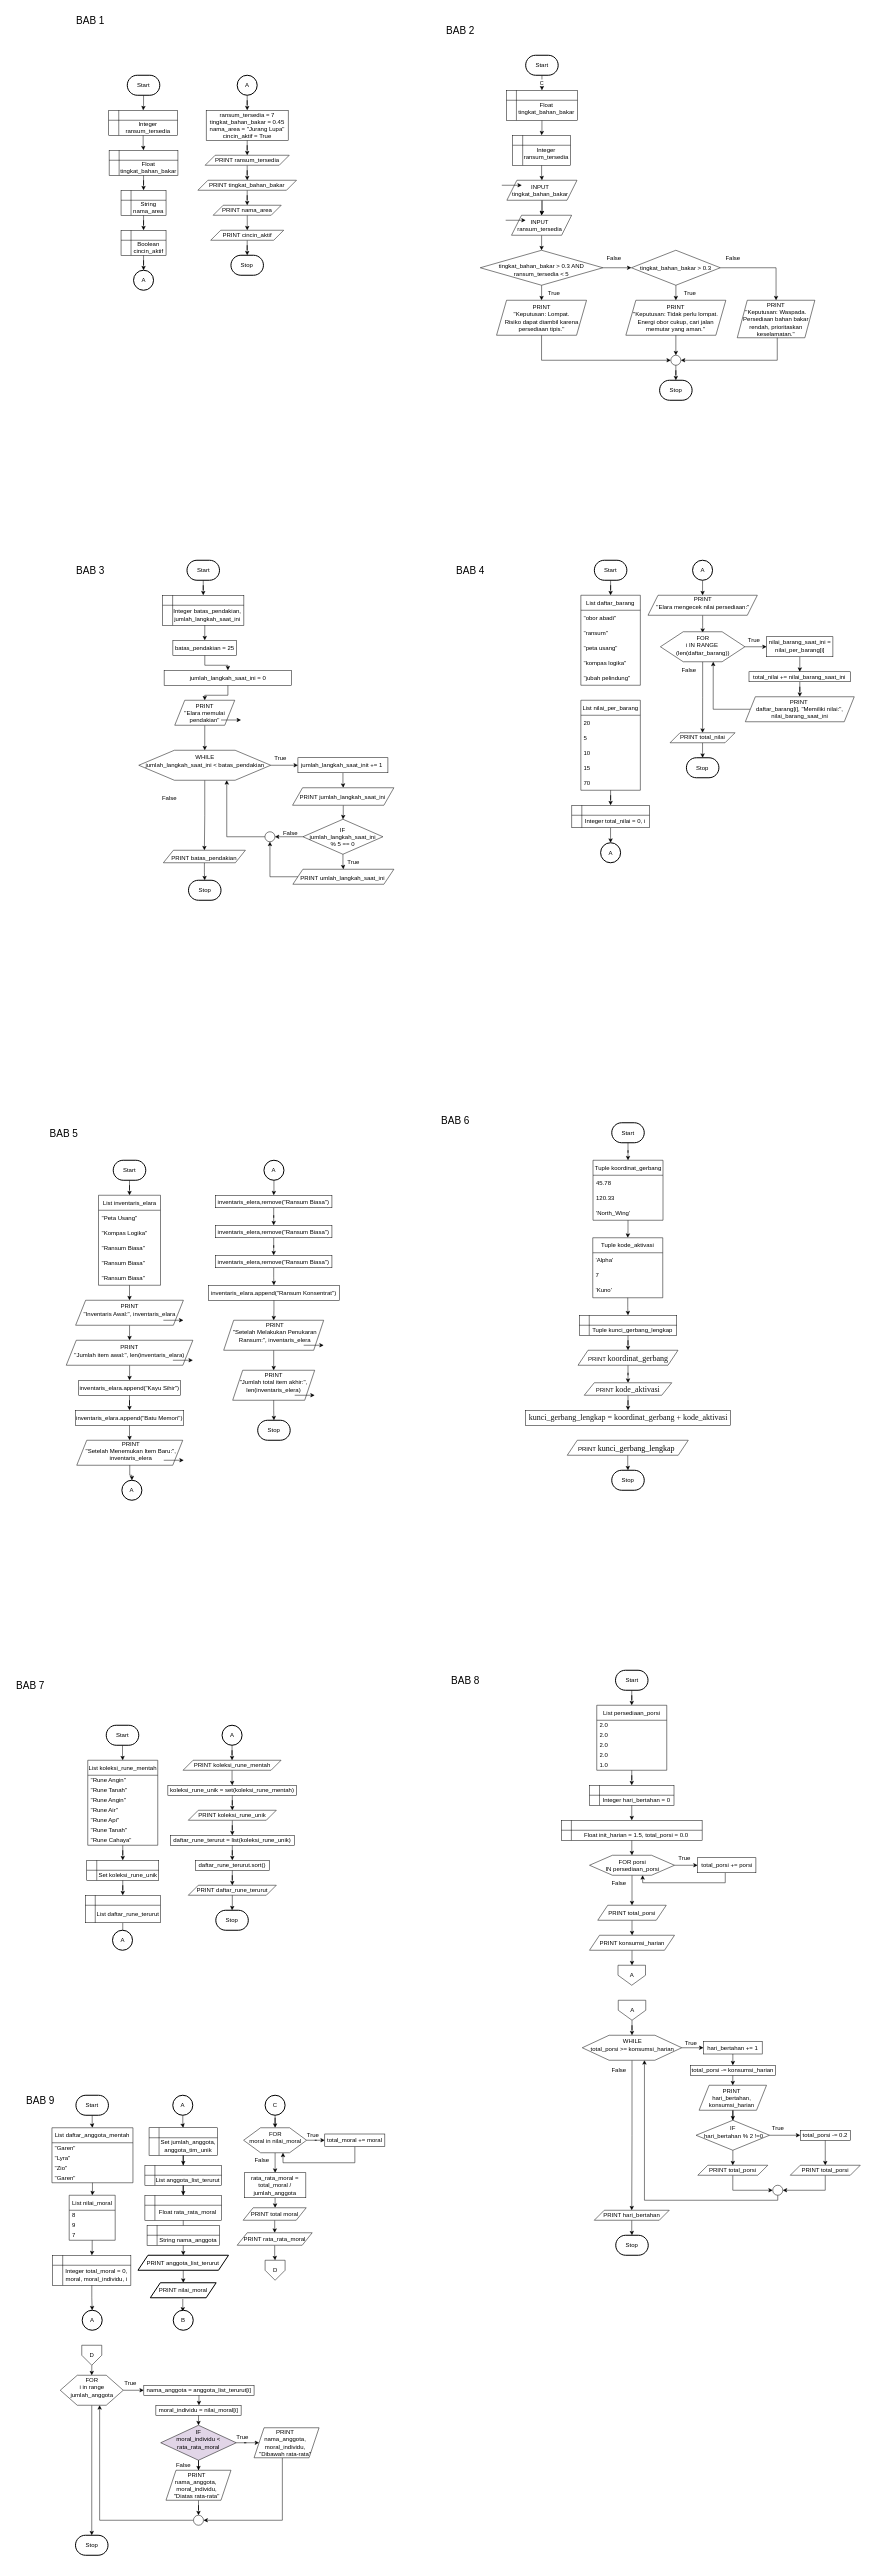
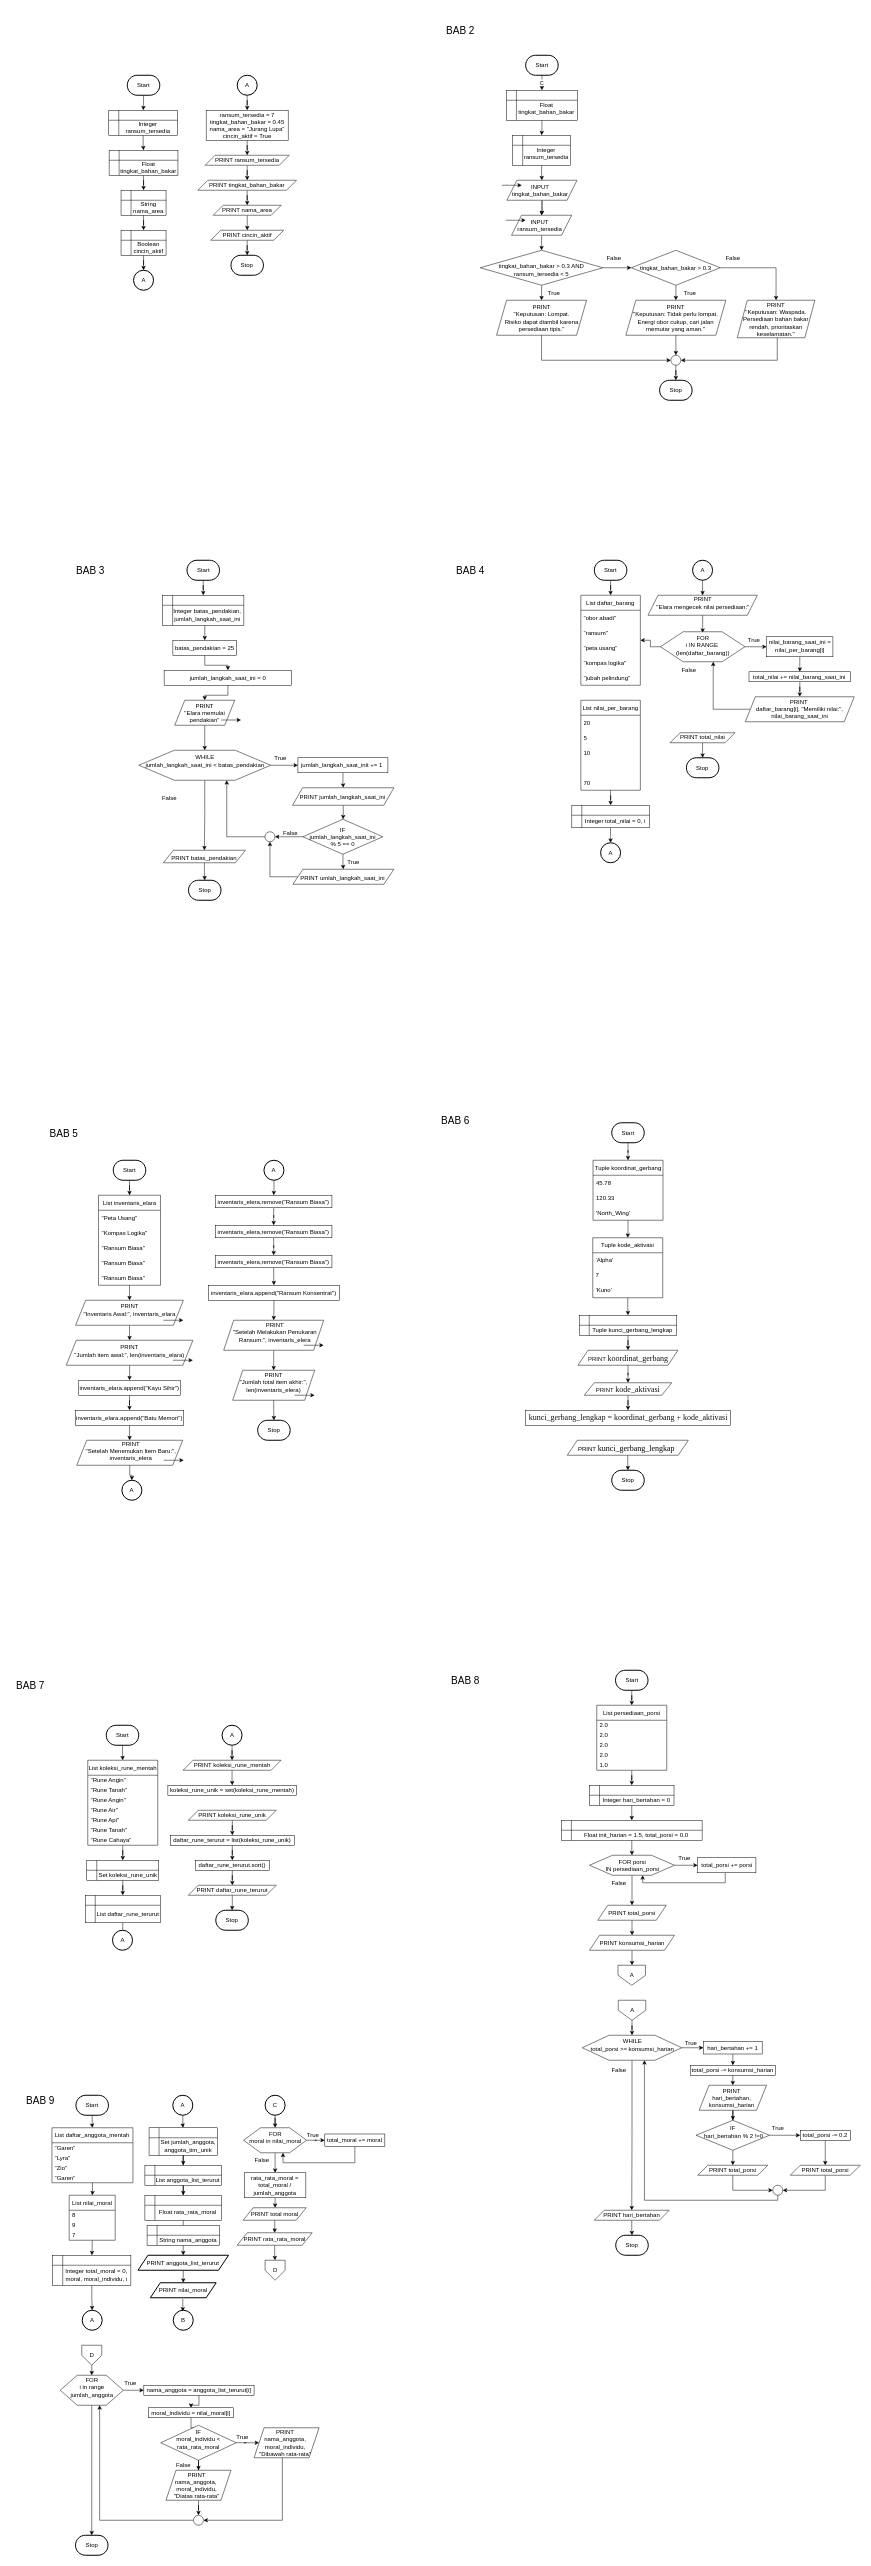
node "BAB 1": removed
edge "FOR i IN RANGE (len(daftar_barang))" -> "PRINT total_nilai": now "FOR i IN RANGE (len(daftar_barang))" -> "List daftar_barang"
node "15": removed
edge "koleksi_rune_unik = set(koleksi_rune_mentah)" -> "PRINT koleksi_rune_unik": removed
node "moral_individu = nilai_moral[i]": moved (198, 2410) -> (191, 2413)
node "IF moral_individu < rata_rata_moral": fillcolor #e1d5e7 -> #ffffff
